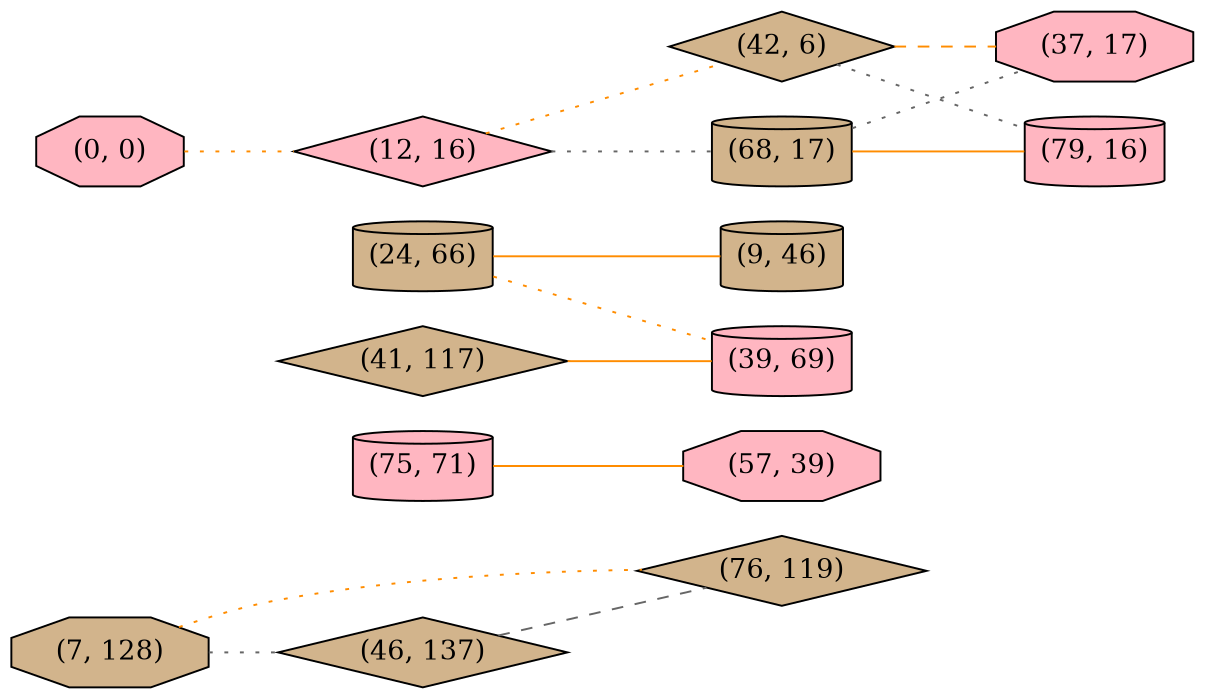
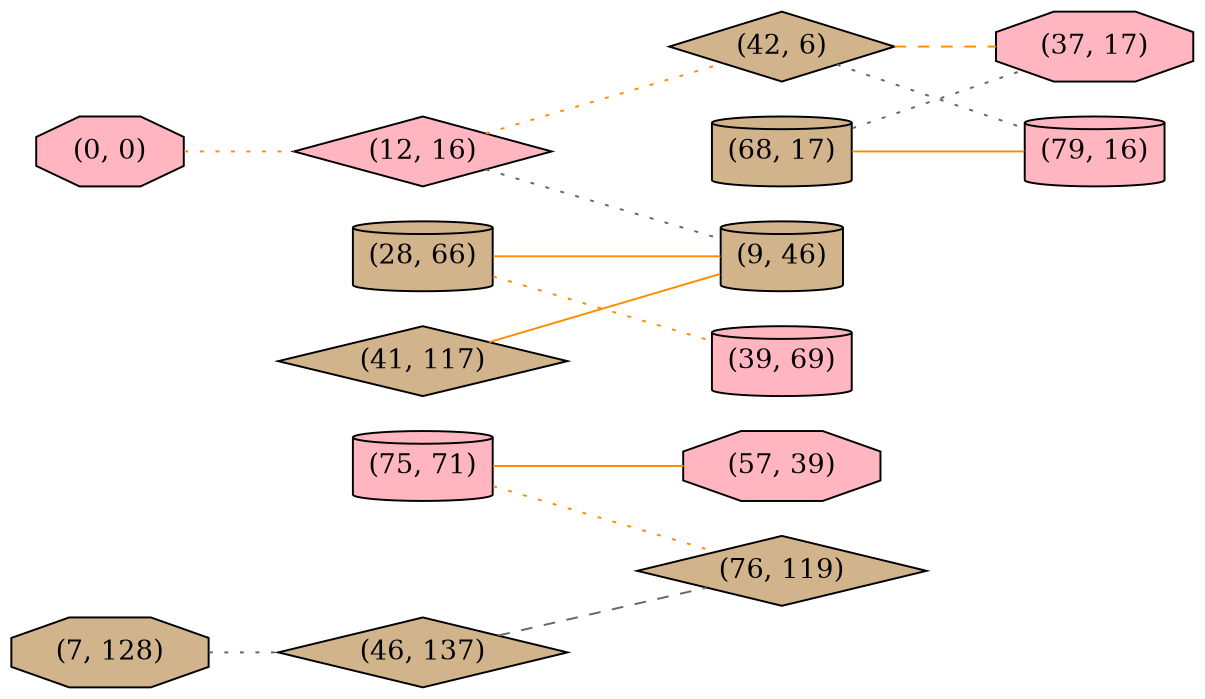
edge "(12, 16)" -- "(68, 17)": now "(12, 16)" -- "(9, 46)"
node "(24, 66)": label "(24, 66)" -> "(28, 66)"
edge "(41, 117)" -- "(39, 69)": now "(41, 117)" -- "(9, 46)"
edge "(76, 119)" -- "(7, 128)": now "(76, 119)" -- "(75, 71)"
